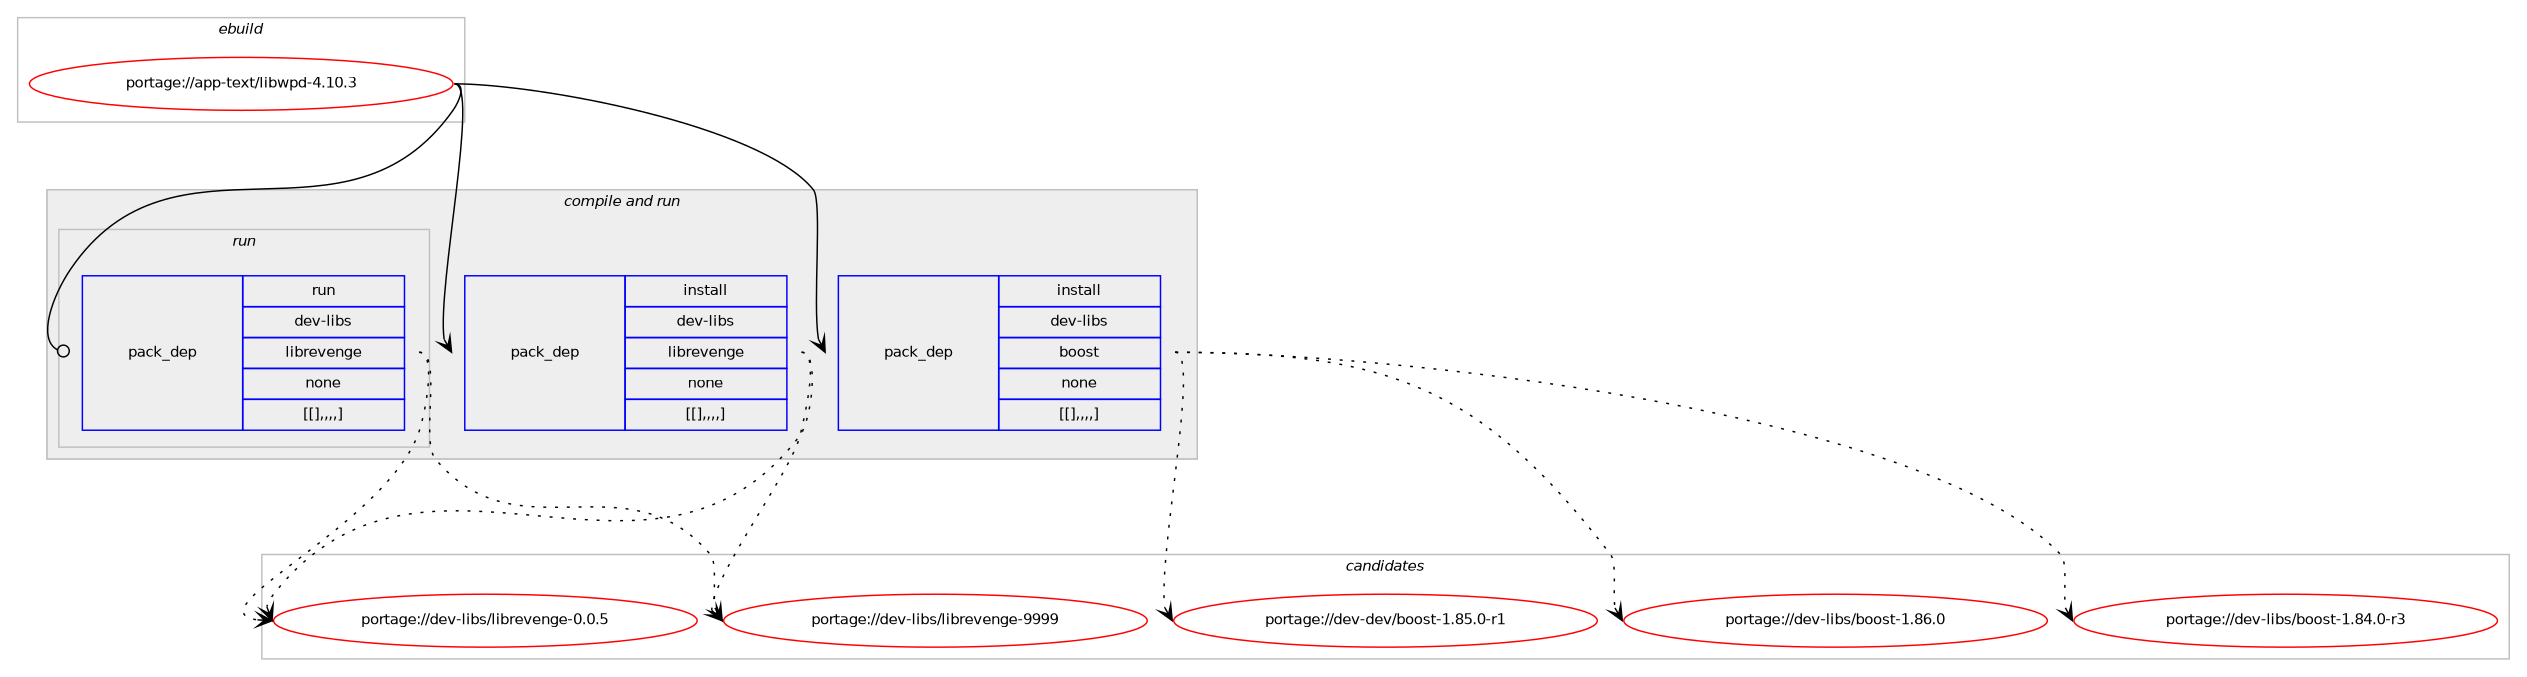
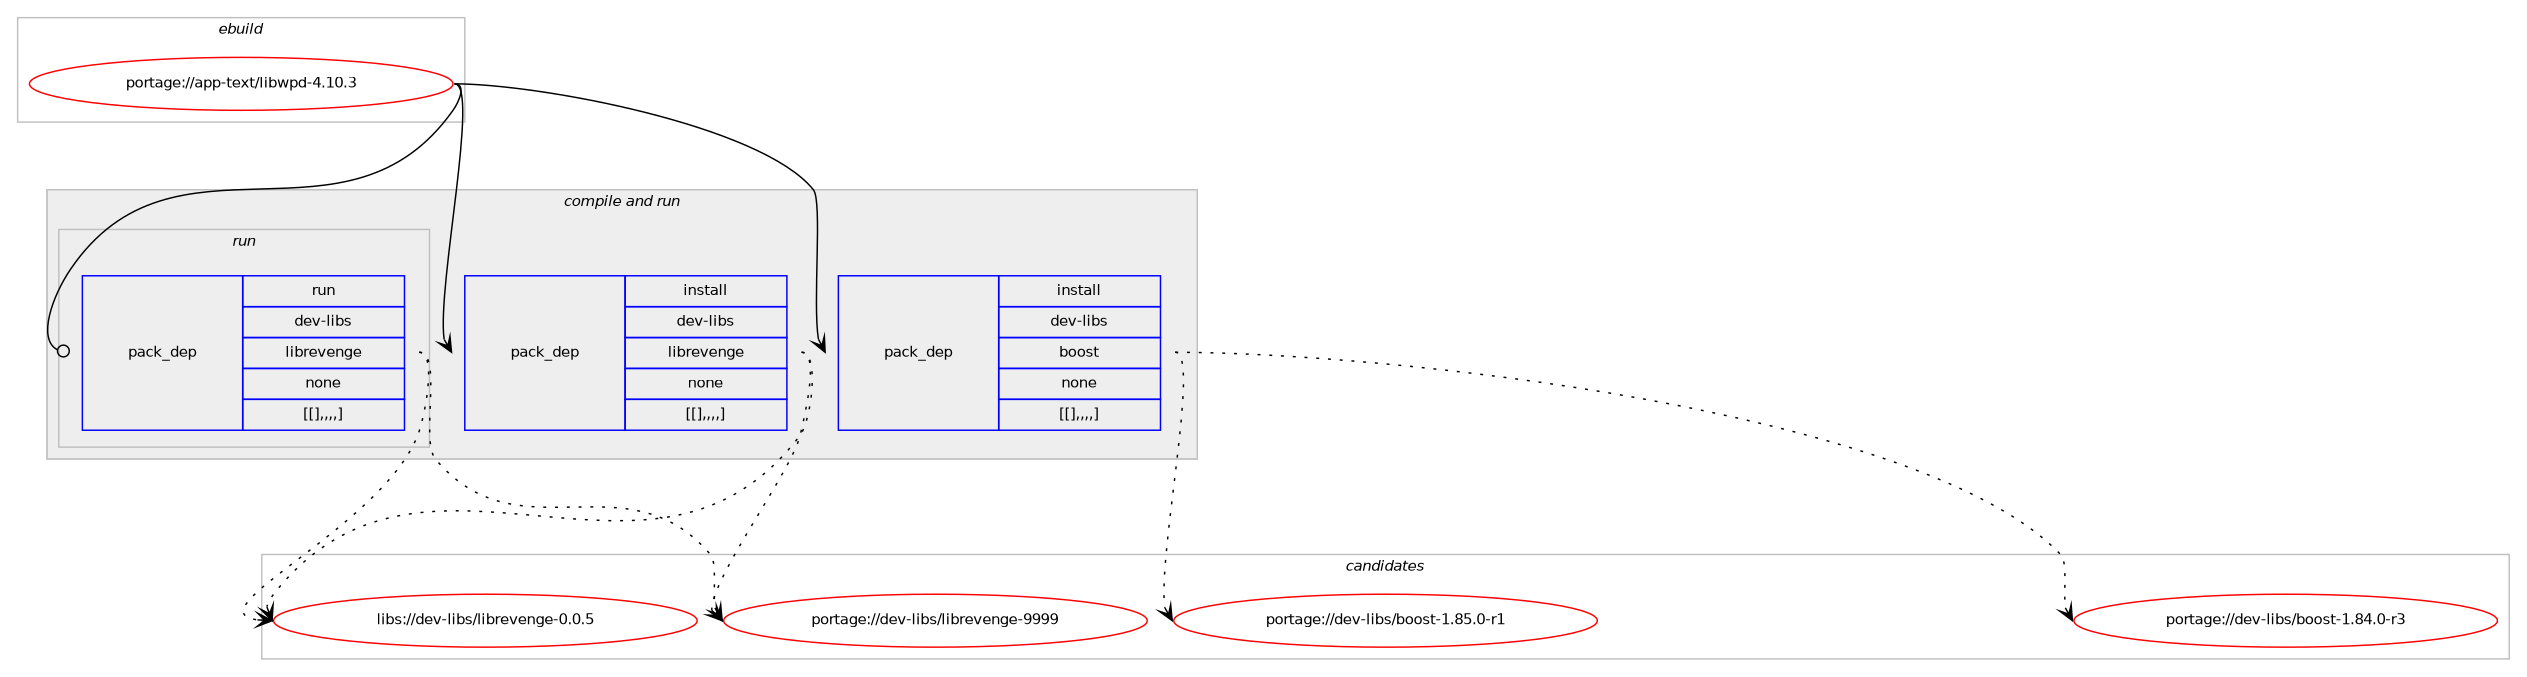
node "portage://dev-libs/librevenge-0.0.5": label "portage://dev-libs/librevenge-0.0.5" -> "libs://dev-libs/librevenge-0.0.5"
node "portage://dev-dev/boost-1.85.0-r1": label "portage://dev-dev/boost-1.85.0-r1" -> "portage://dev-libs/boost-1.85.0-r1"
node "portage://dev-libs/boost-1.86.0": removed
